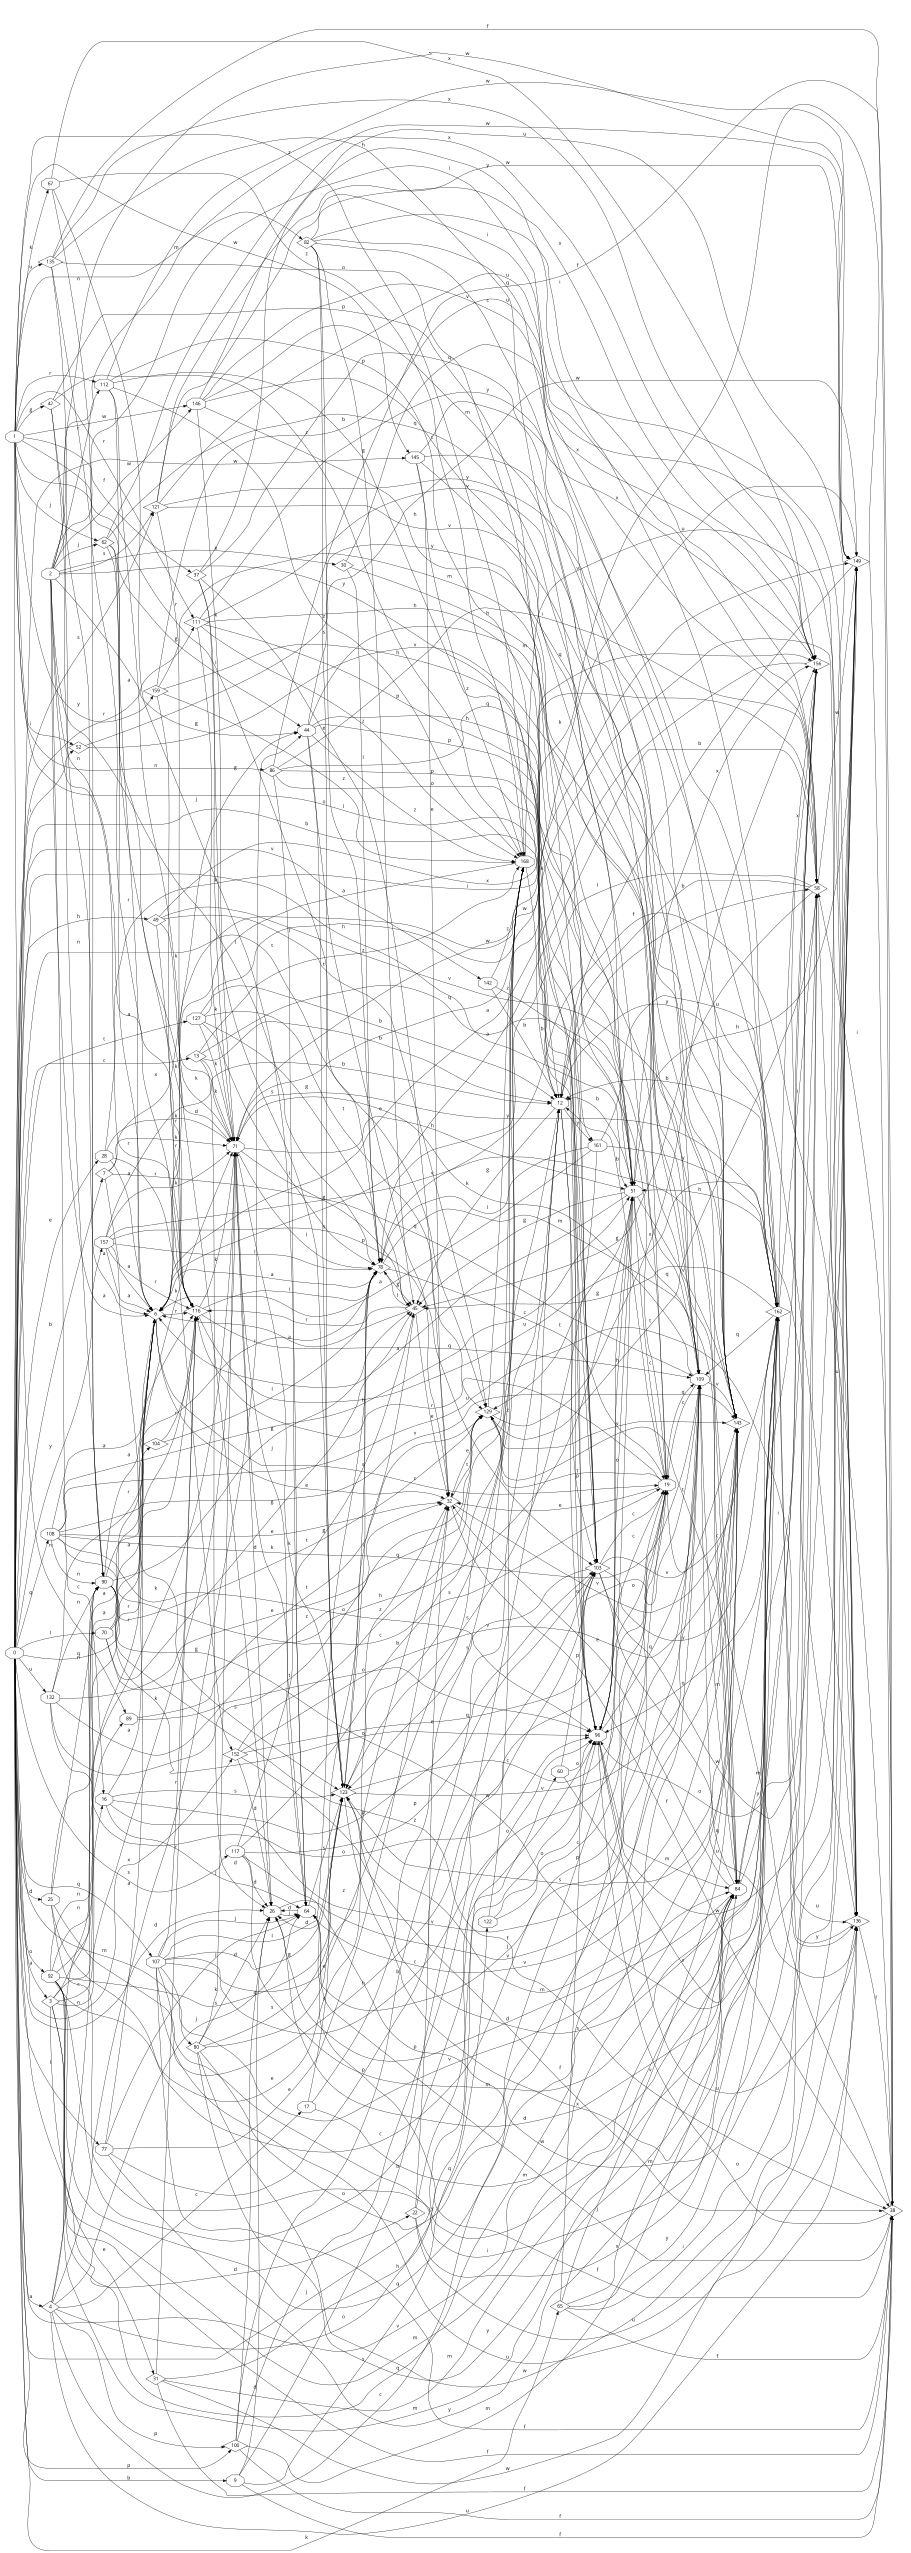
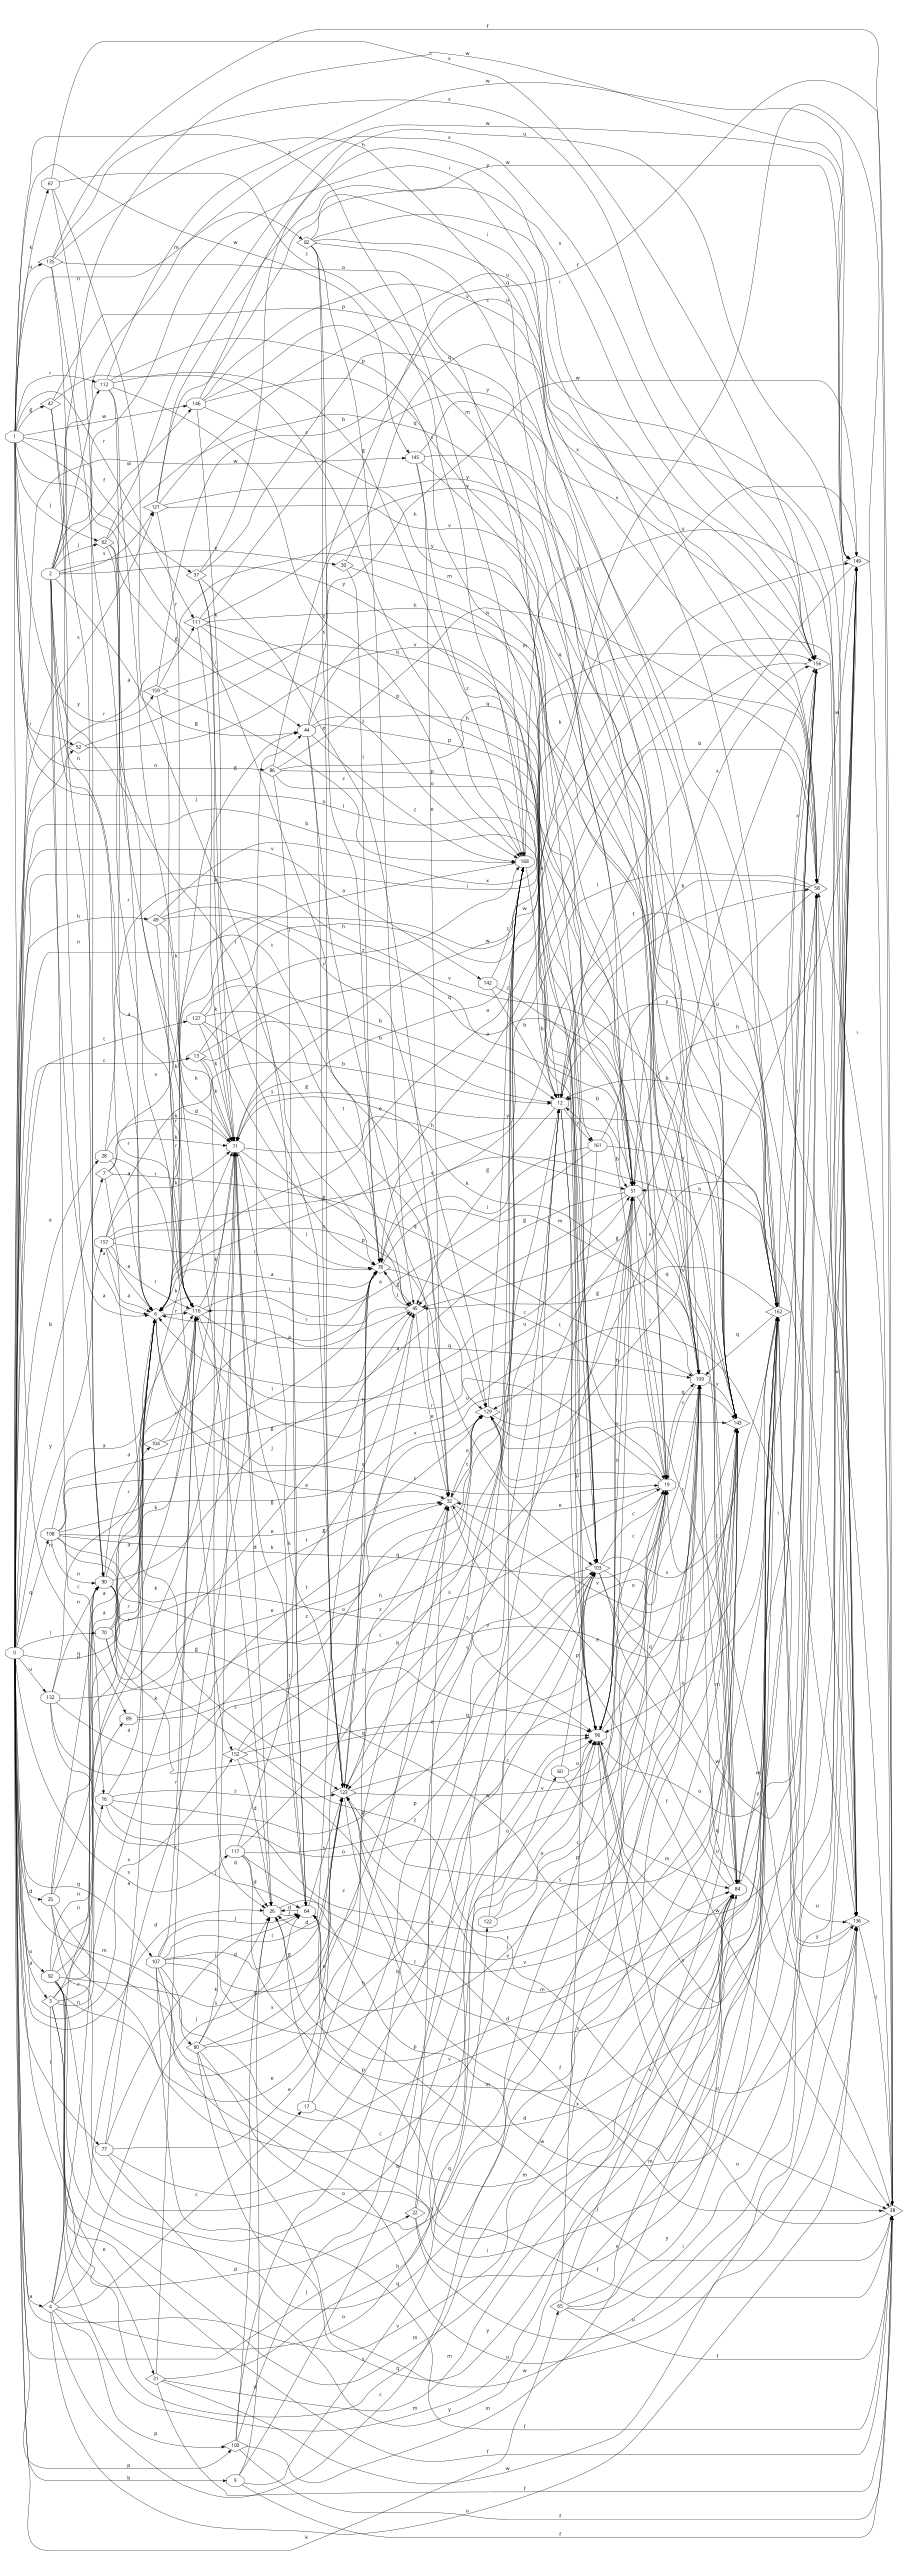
edge "25" -> "71": added, label "k"
